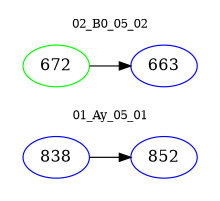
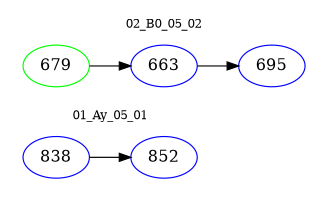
node "672": label "672" -> "679"
node "695": added
